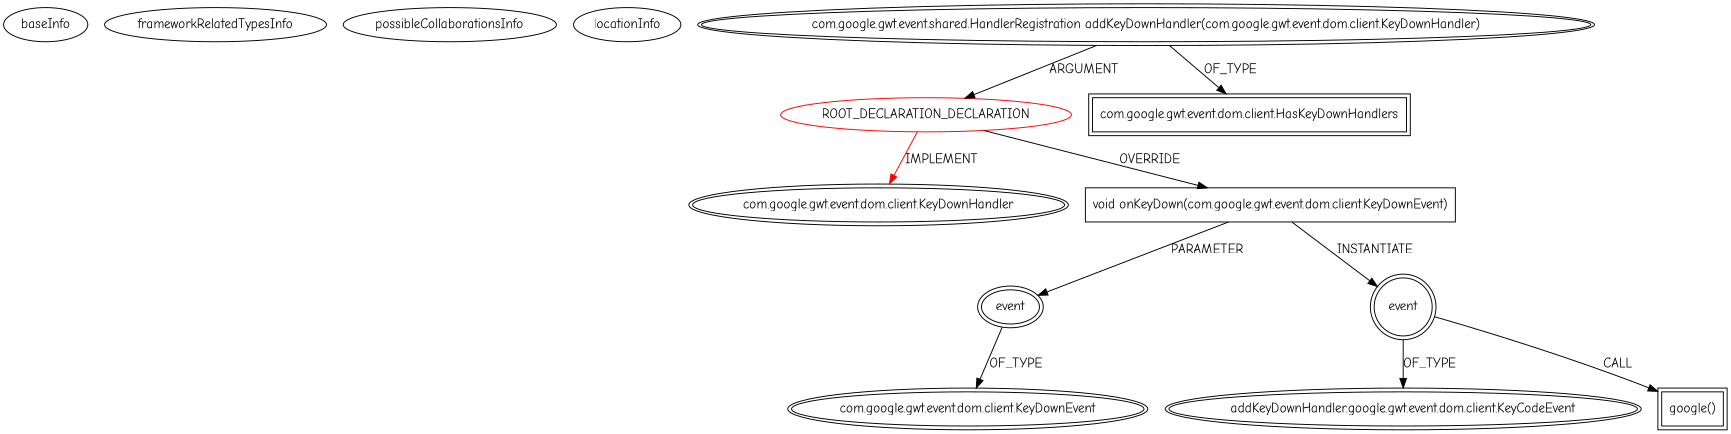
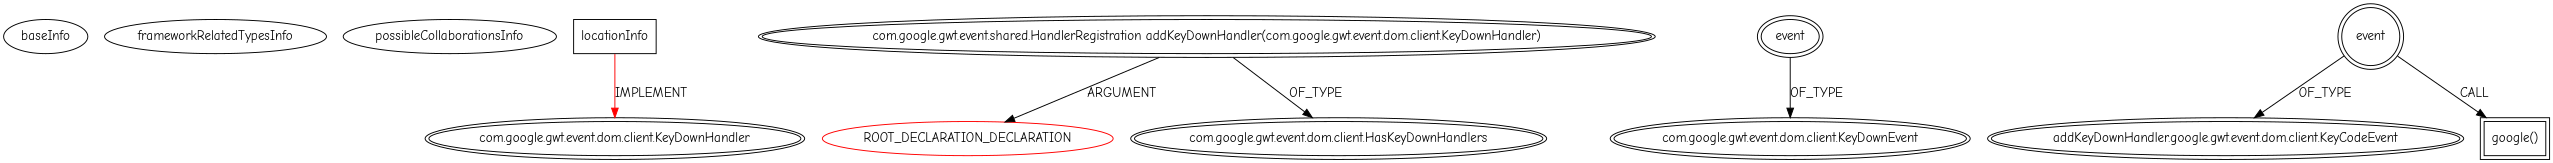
node "locationInfo": shape ellipse -> box
node "com.google.gwt.event.dom.client.HasKeyDownHandlers": shape box -> ellipse
edge "ROOT_DECLARATION_DECLARATION" -> "com.google.gwt.event.dom.client.KeyDownHandler": now "locationInfo" -> "com.google.gwt.event.dom.client.KeyDownHandler"
node "void onKeyDown(com.google.gwt.event.dom.client.KeyDownEvent)": removed
